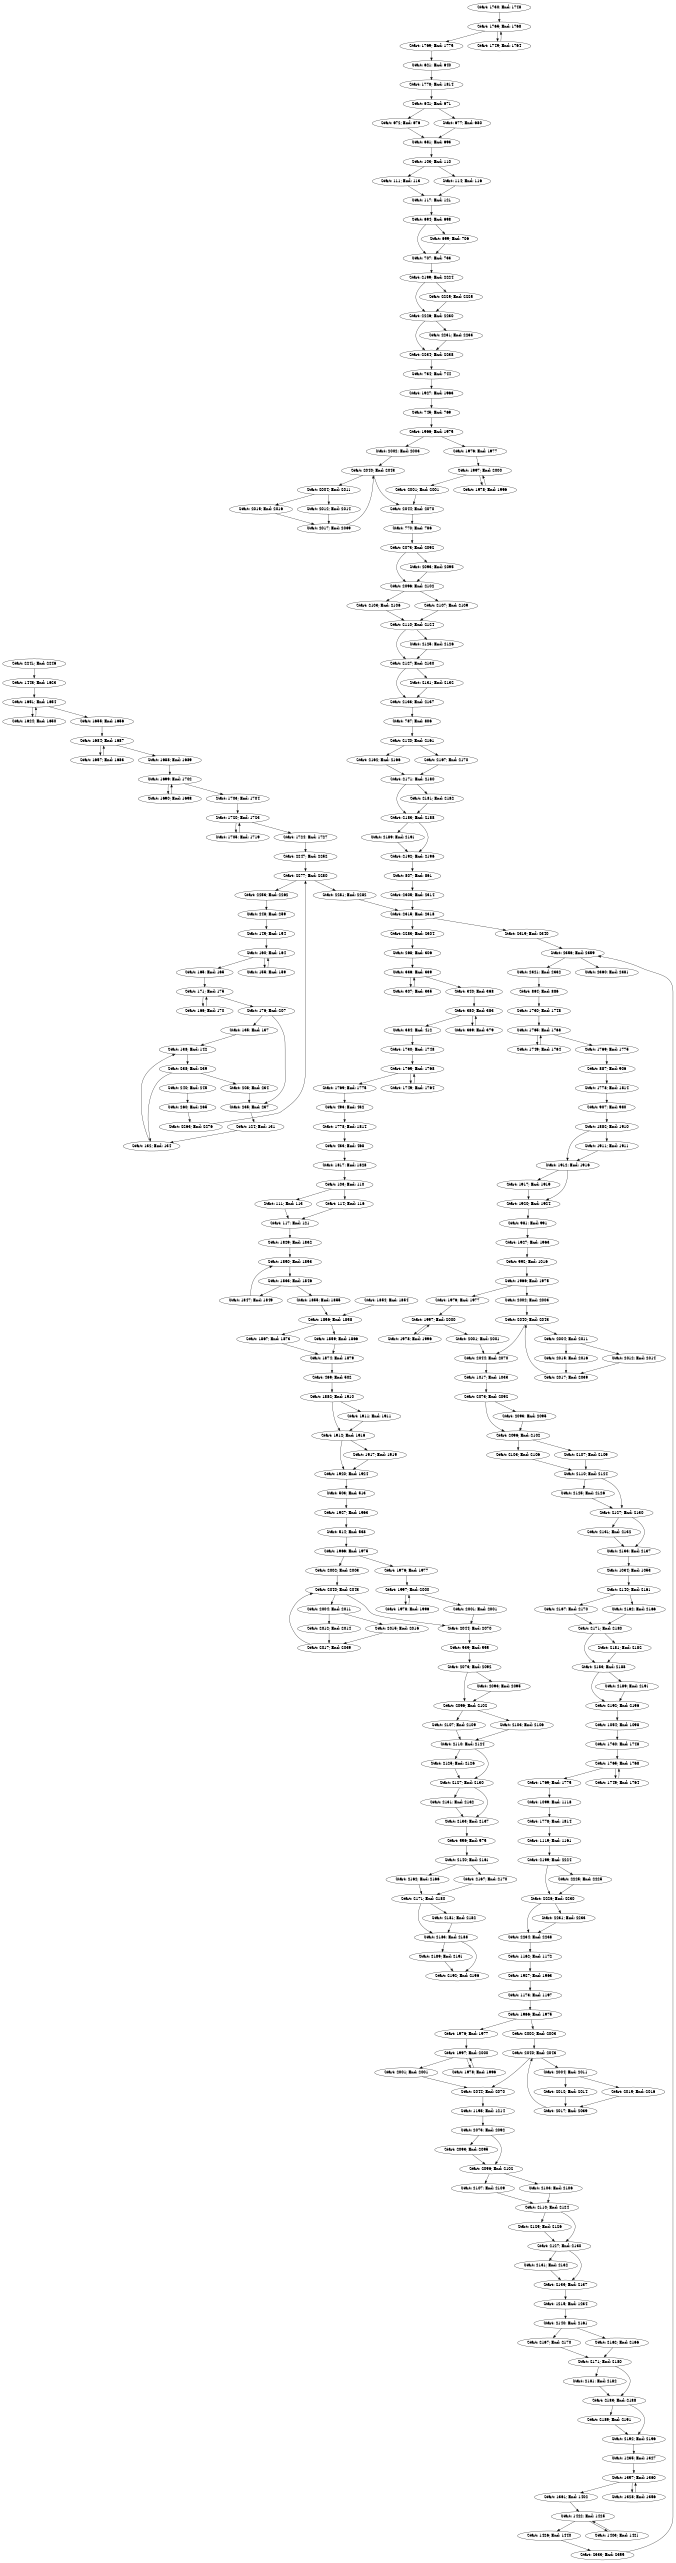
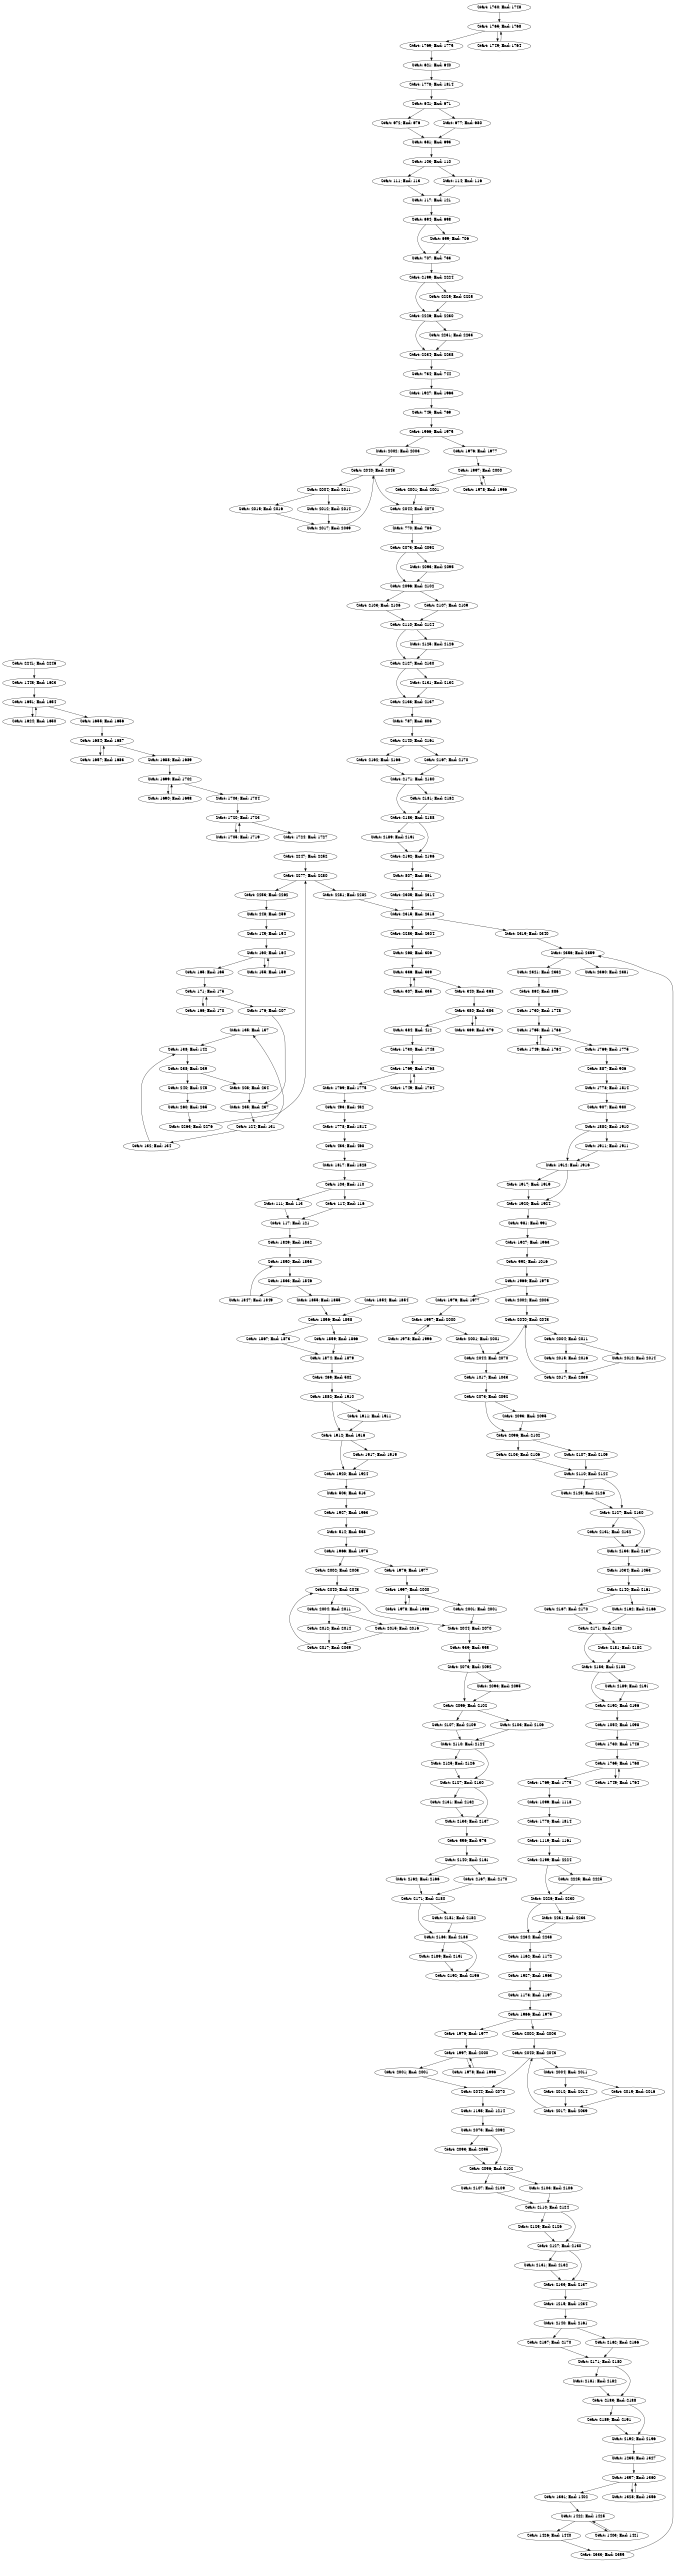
edge "Start: 1724; End: 1727" -> "Start: 2247; End: 2252": removed
edge "Start: 176; End: 207" -> "Start: 135; End: 137": now "Start: 124; End: 131" -> "Start: 135; End: 137"
edge "Start: 238; End: 239" -> "Start: 132; End: 134": now "Start: 238; End: 239" -> "Start: 240; End: 245"
